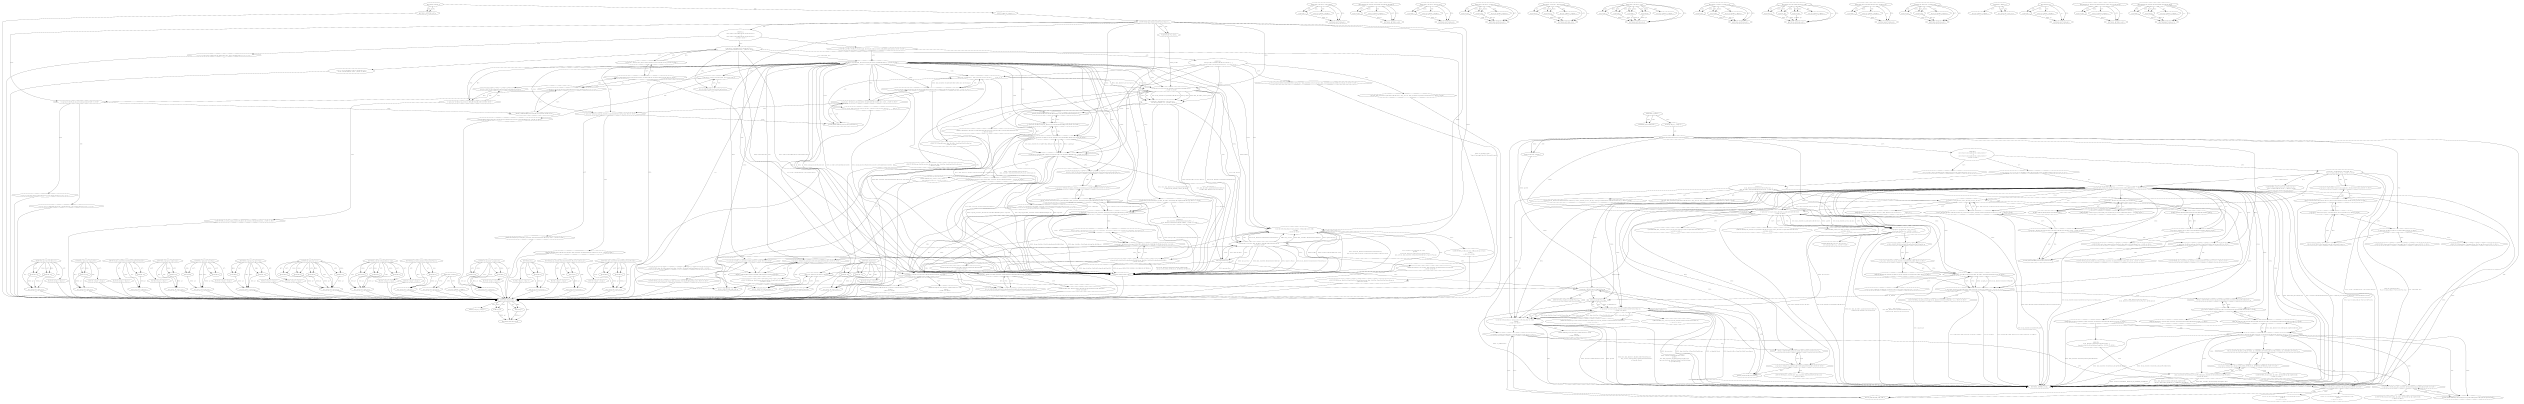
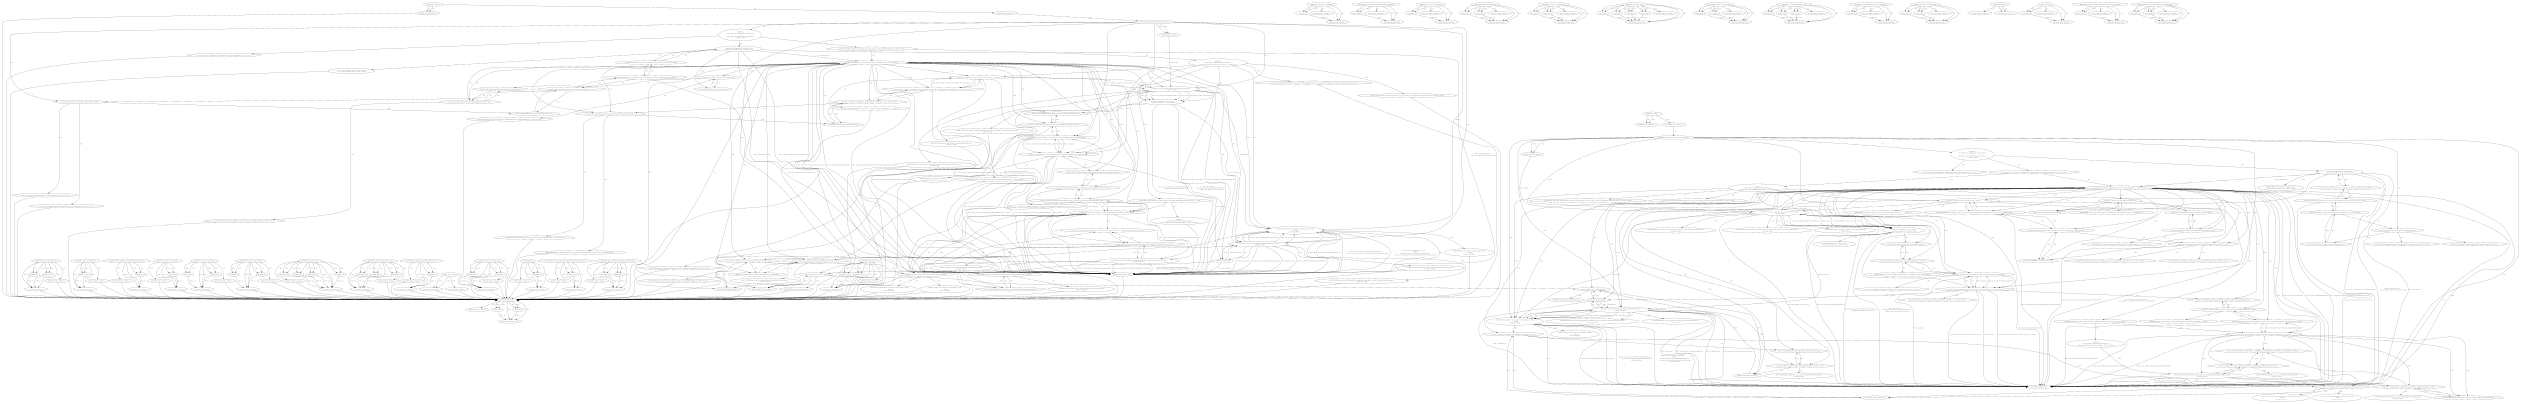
edge "(Pass,reporter.Pass())" -> "(<operator>.fieldAccess,ui_handle.Pass)": now "(Pass,ui_handle.Pass())" -> "(<operator>.fieldAccess,ui_handle.Pass)"
